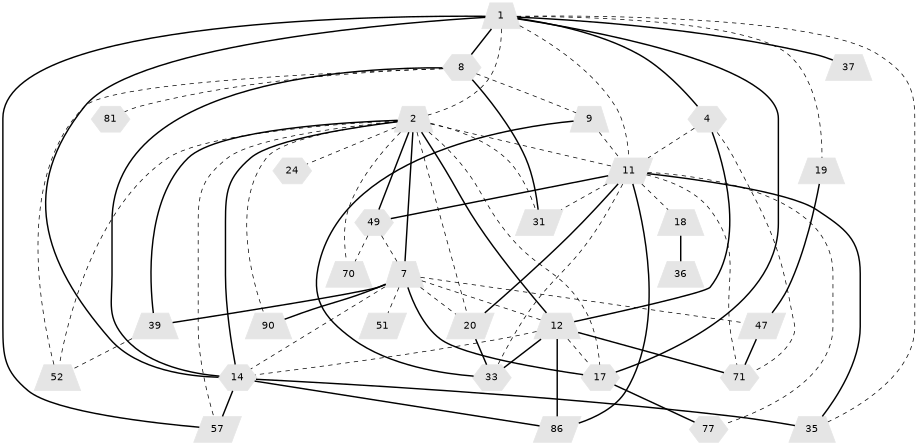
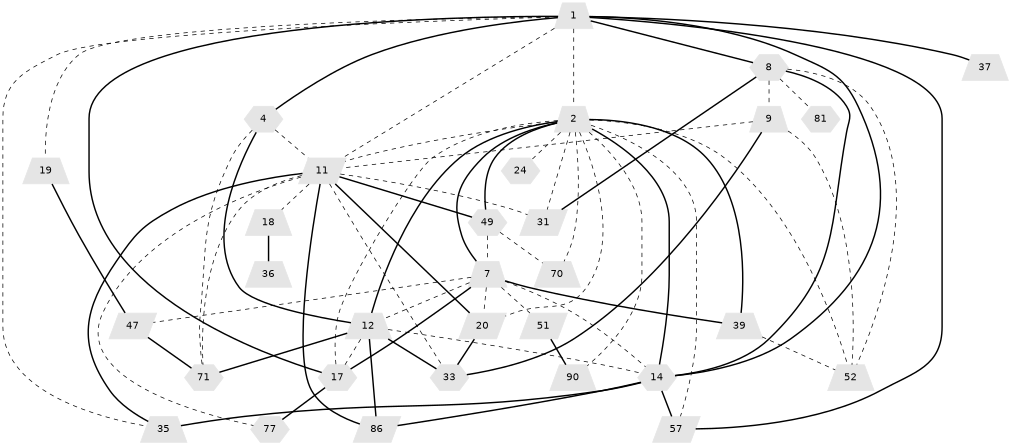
edge "9" -- "52": added
edge "7" -- "90": now "51" -- "90"
